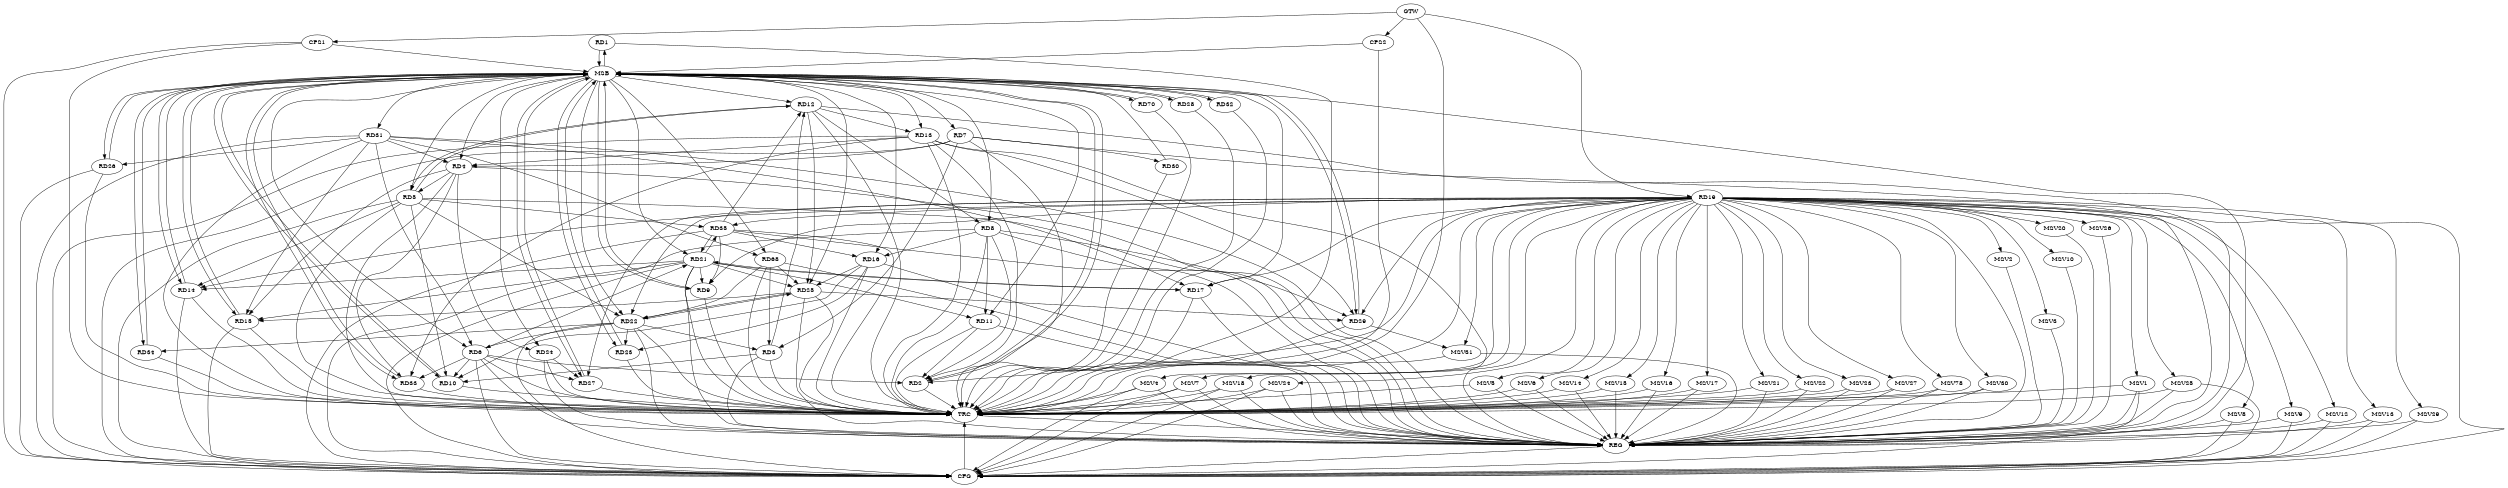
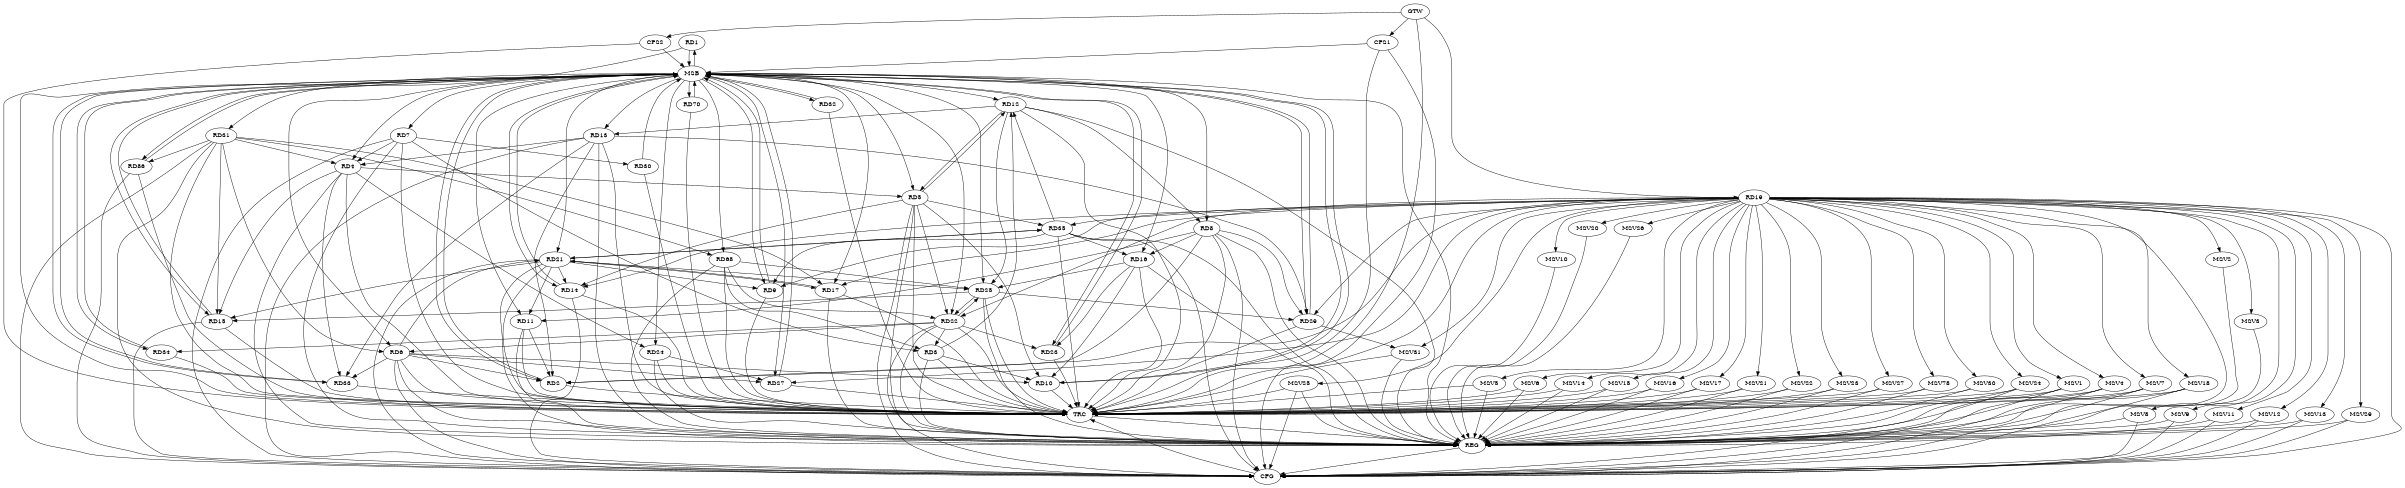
node "RD28": removed
node "RD26": label "RD26" -> "RD86"
node "MSV11": added
